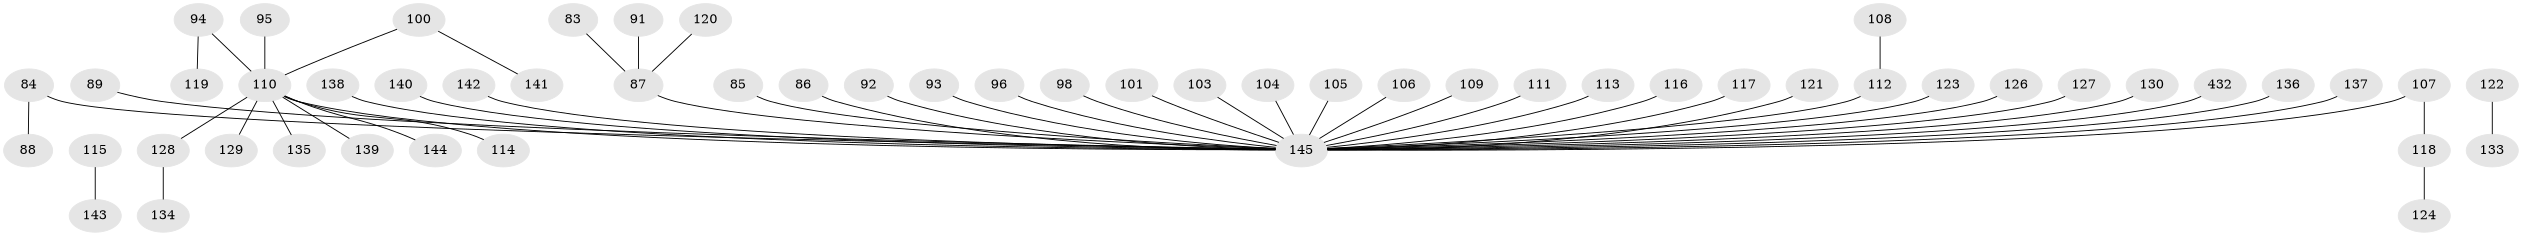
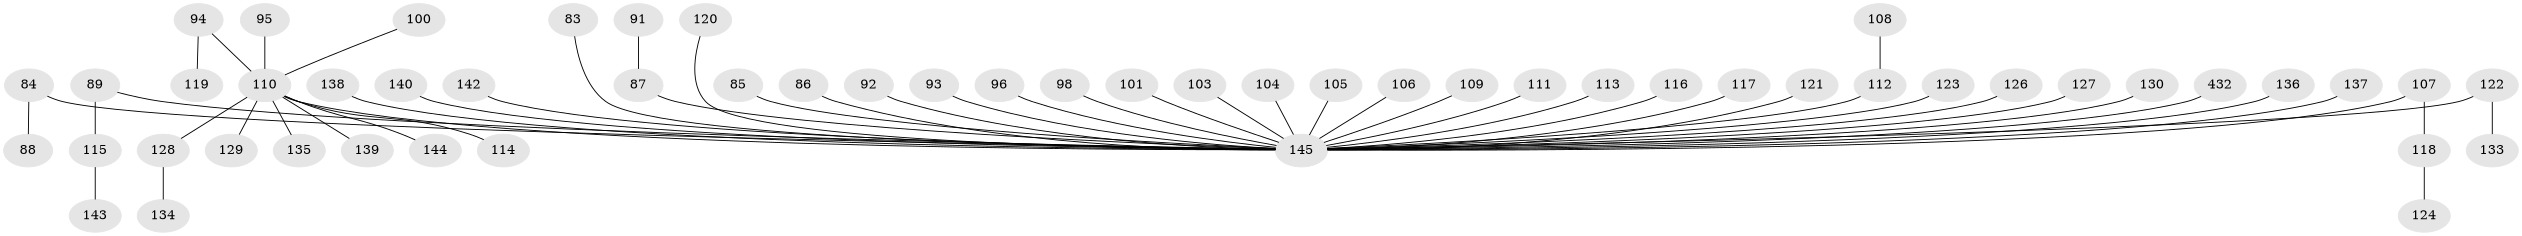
edge "83" -- "87": now "83" -- "145"
edge "120" -- "87": now "120" -- "145"
node "141": removed
edge "89" -- "115": added
edge "122" -- "145": added
